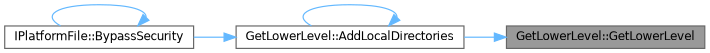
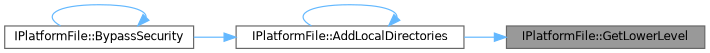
node "GetLowerLevel::AddLocalDirectories": label "GetLowerLevel::AddLocalDirectories" -> "IPlatformFile::AddLocalDirectories"
node "GetLowerLevel::GetLowerLevel": label "GetLowerLevel::GetLowerLevel" -> "IPlatformFile::GetLowerLevel"
